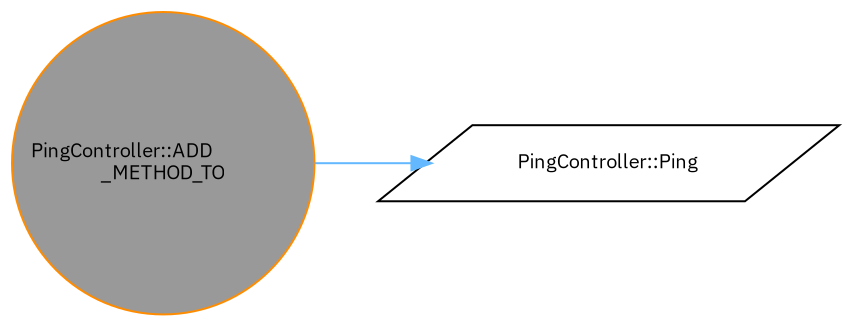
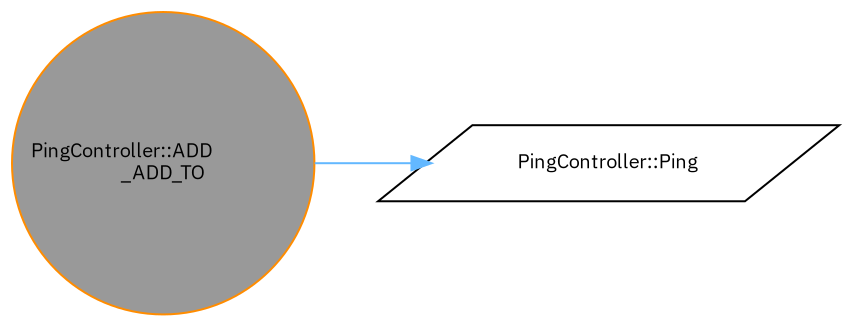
node "PingController::ADD _METHOD_TO": label "PingController::ADD _METHOD_TO" -> "PingController::ADD _ADD_TO"
